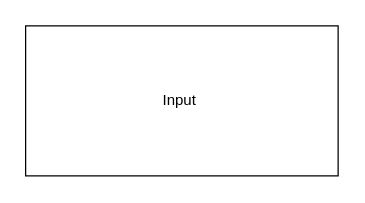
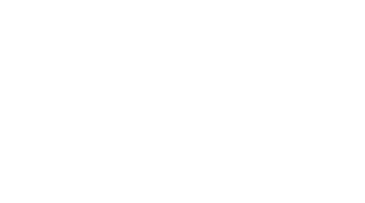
node "Input": removed
